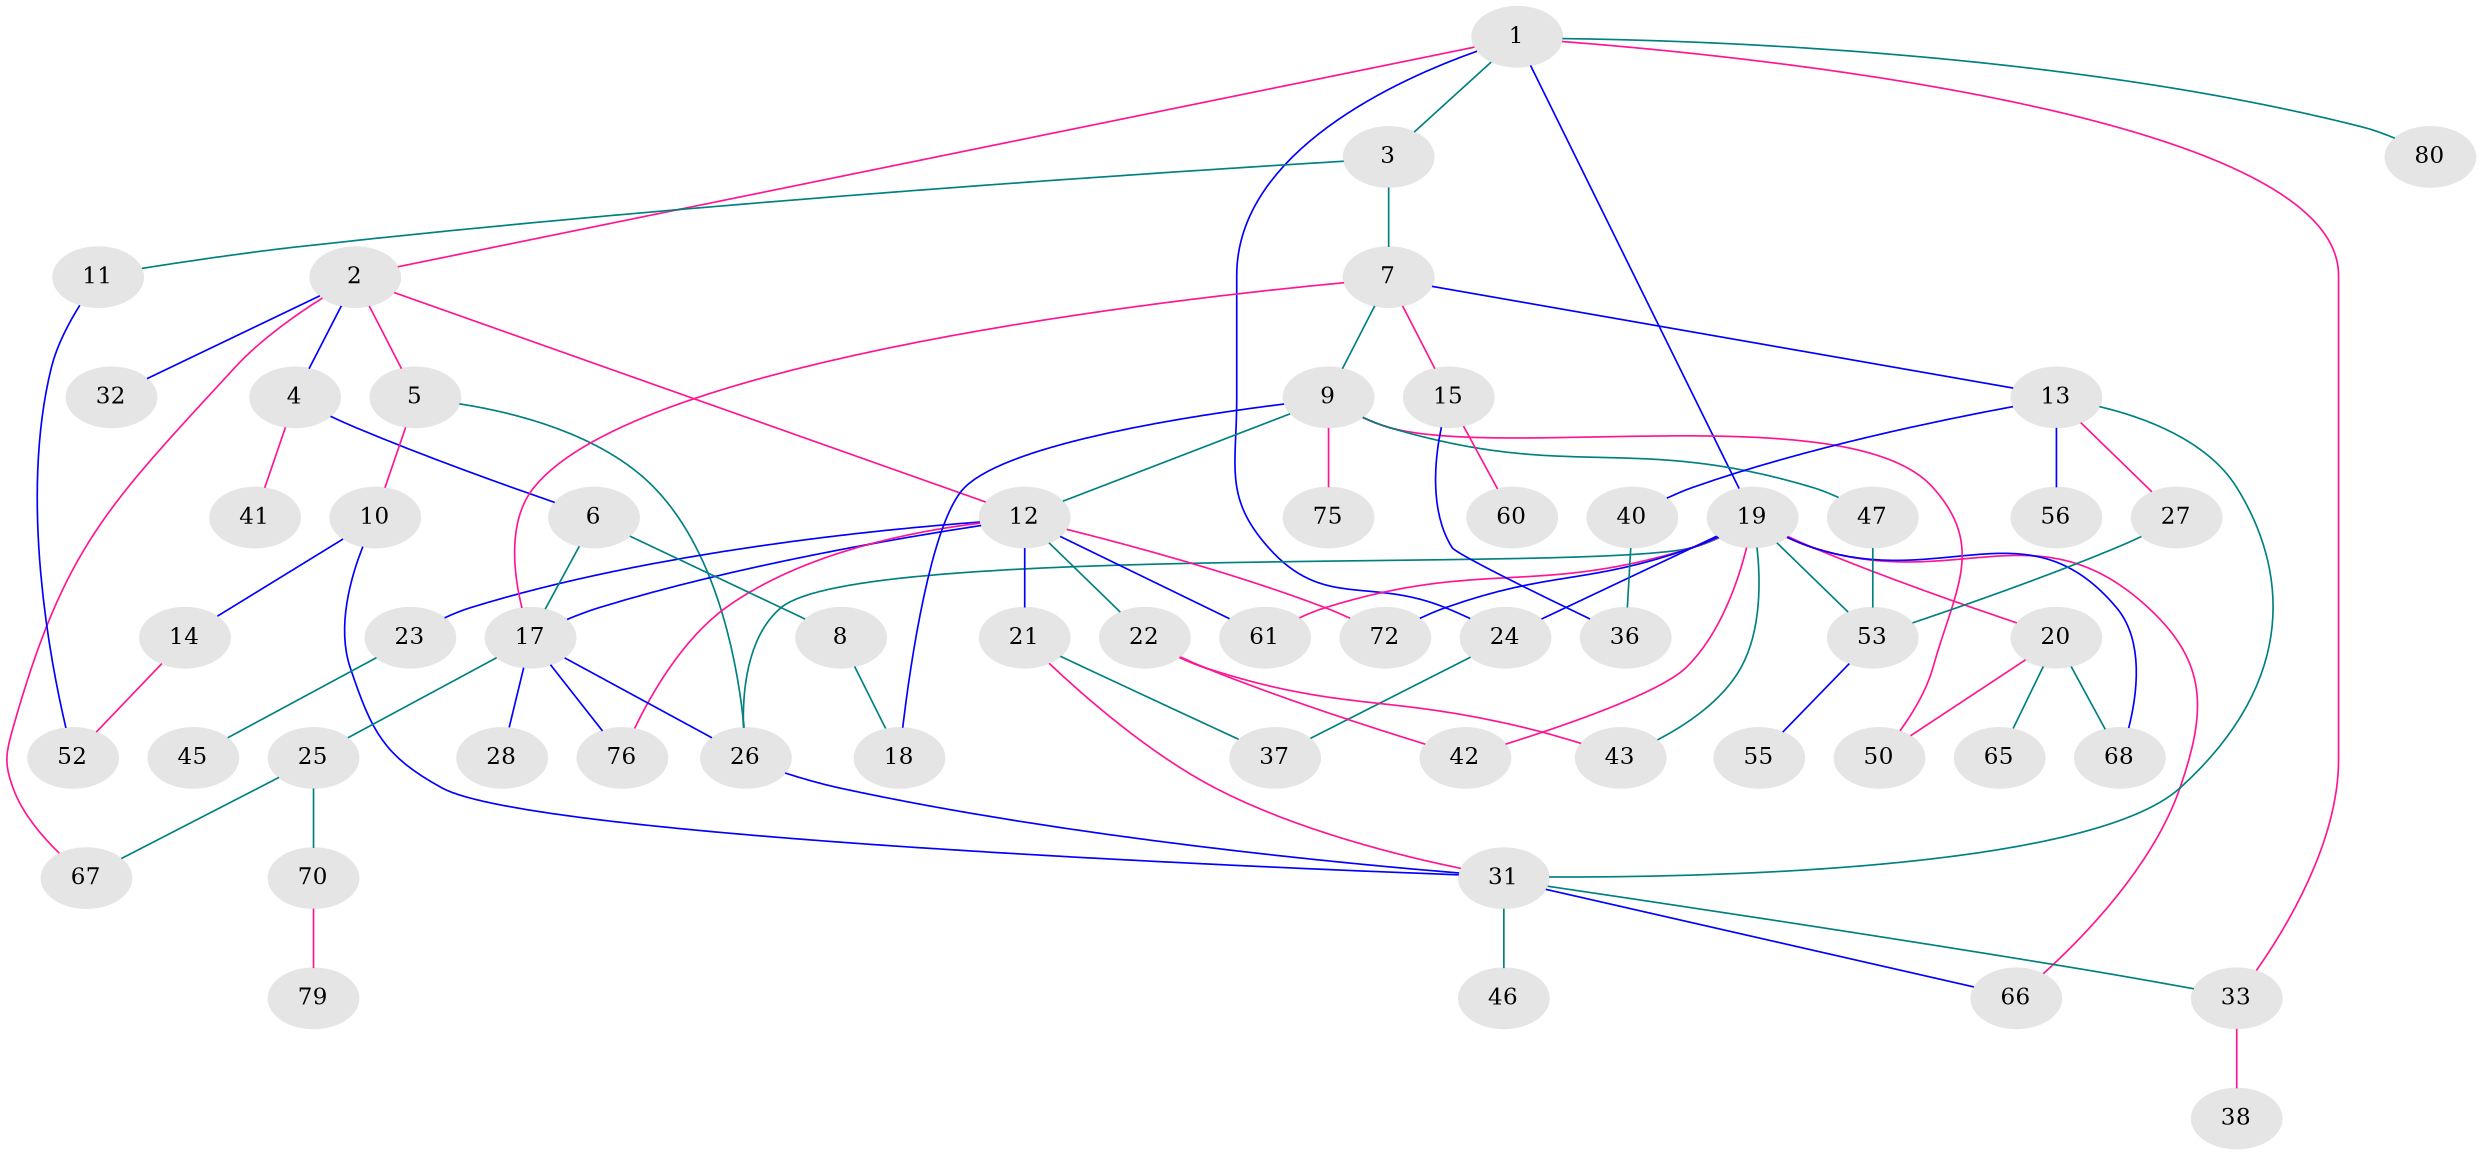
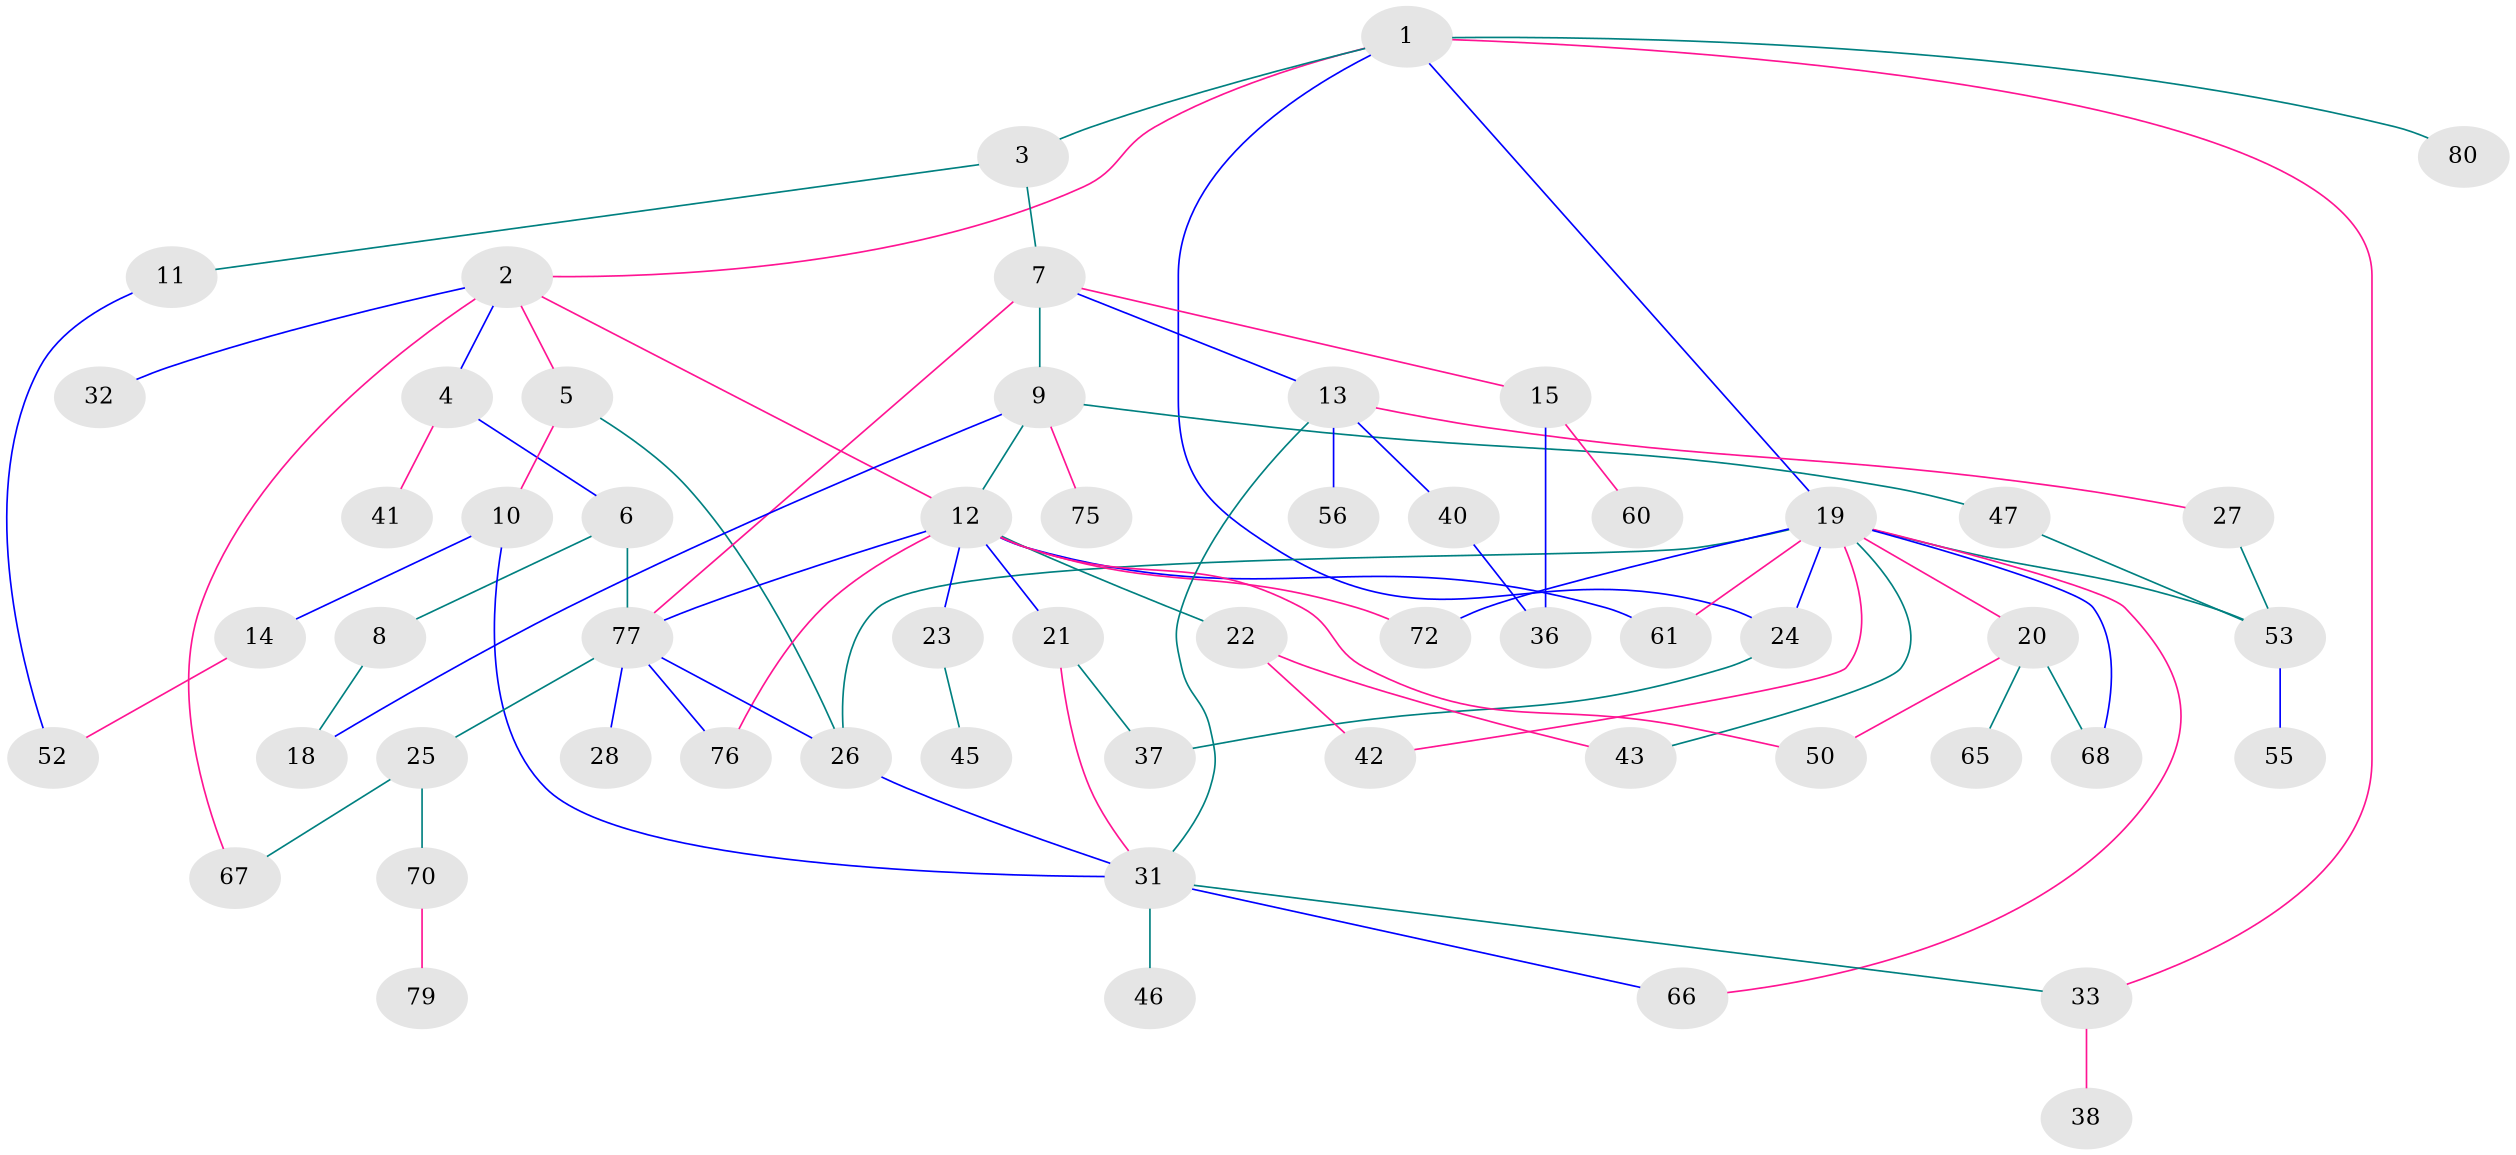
edge "9" -- "50": now "12" -- "50"
edge "40" -- "36": color teal -> blue
node "17": label "17" -> "77"
